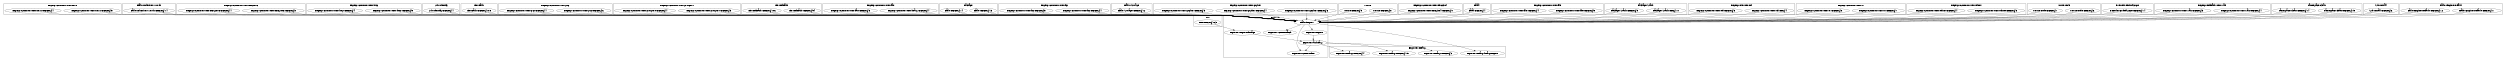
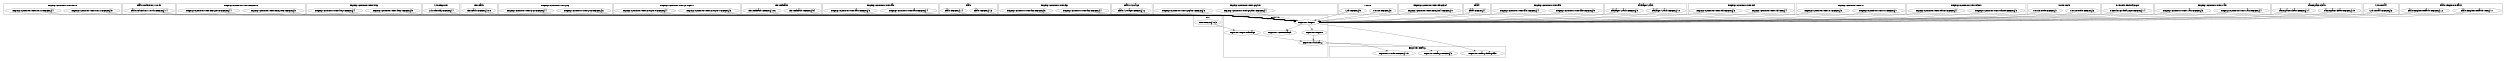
cluster "Sub::Identify": label "Sub::Identify" -> "Sub::Exporter"
cluster "Package": label "Package" -> "Hailo"
cluster "Regexp::Tie::URI::tel": label "Regexp::Tie::URI::tel" -> "Regexp::Common::URI::tel"
cluster "Regexp::RefHash::URI::wais": label "Regexp::RefHash::URI::wais" -> "Regexp::Common::URI::wais"
node "Regexp::Common::URI::heavy::BEGIN@4": label "Regexp::Common::URI::heavy::BEGIN@4" -> "Regexp::Common::URI::fax::BEGIN@4"
node "Regexp::Common::URI::gopher::BEGIN@6": removed
node "Mouse::BEGIN@9": label "Mouse::BEGIN@9" -> "Sub::BEGIN@9"
node "Package::Stash::RFC@10": label "Package::Stash::RFC@10" -> "Package::Stash::BEGIN@10"
node "Hailo::Engine::Default::BEGIN@11": label "Hailo::Engine::Default::BEGIN@11" -> "Hailo::Engine::Default::URI@11"
node "Hailo::import": label "Hailo::import" -> "Exporter::import"
node "Exporter::CORE:subst": removed
node "Exporter::Heavy::BEGIN@4": removed
node "Exporter::Heavy::BEGIN@197": label "Exporter::Heavy::BEGIN@197" -> "Exporter::Words::BEGIN@197"
node "Exporter::Heavy::heavy_export": label "Exporter::Heavy::heavy_export" -> "Exporter::Heavy::heavy_file"
